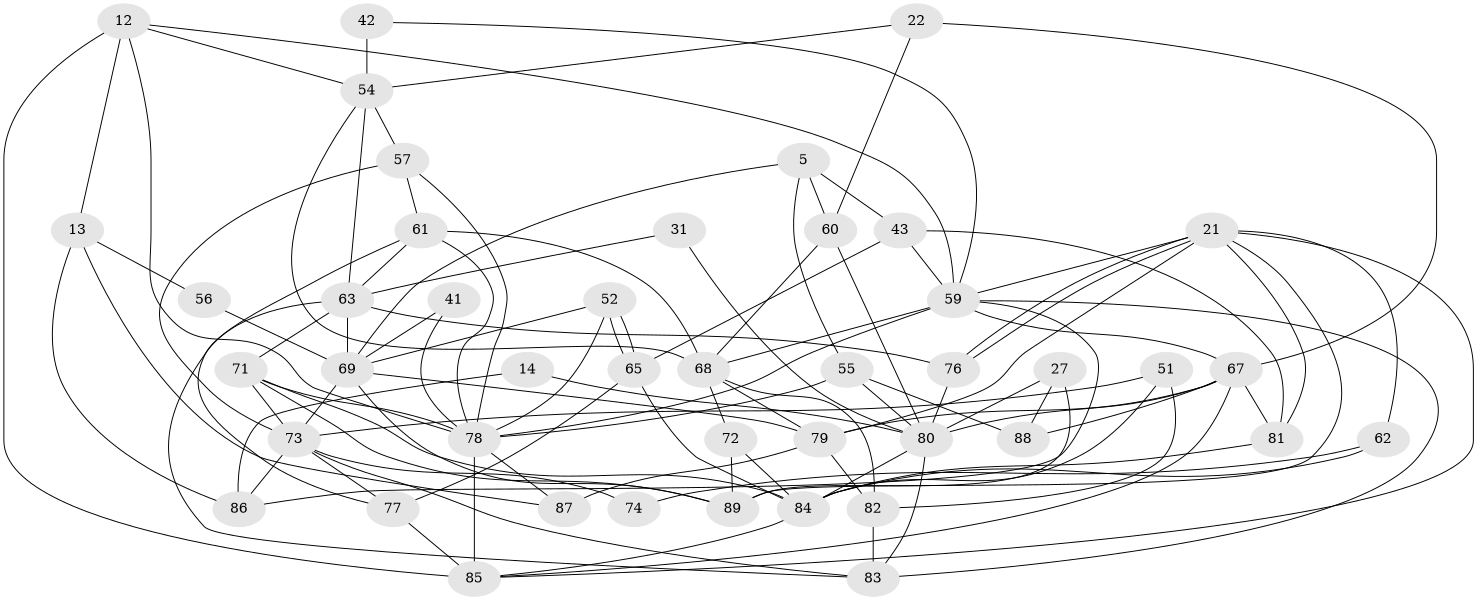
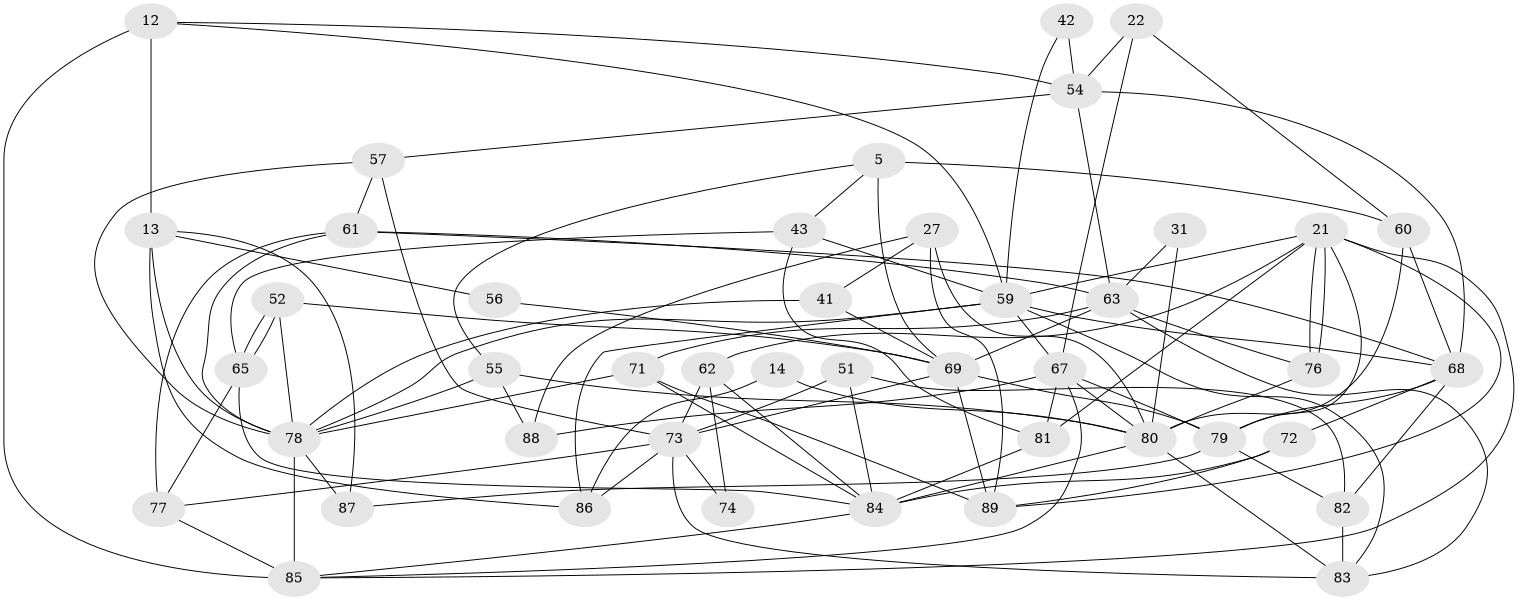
edge "27" -- "41": added
edge "12" -- "78": now "13" -- "78"
edge "71" -- "73": now "62" -- "73"
